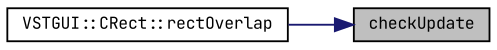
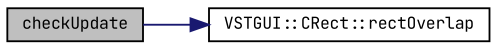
edge "VSTGUI::CRect::rectOverlap" -> "checkUpdate": reversed
